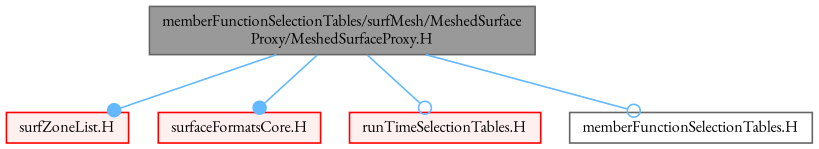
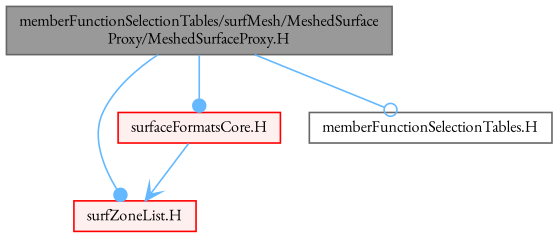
node "runTimeSelectionTables.H": removed
edge "surfaceFormatsCore.H" -> "surfZoneList.H": added
